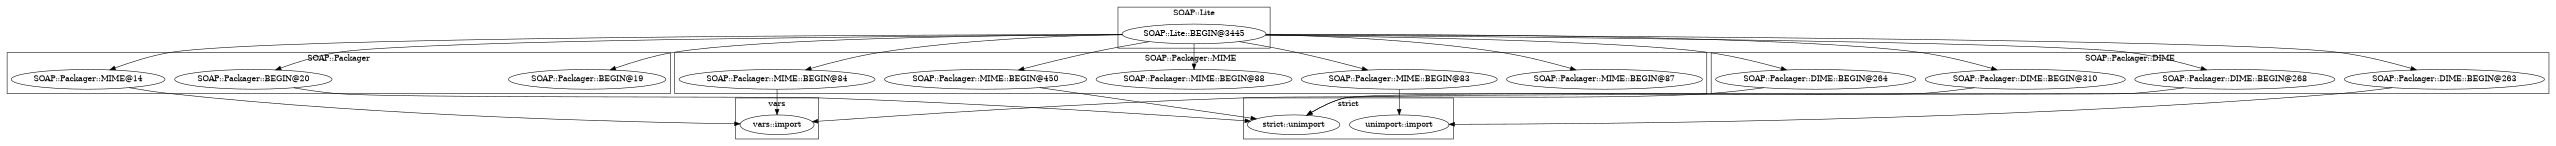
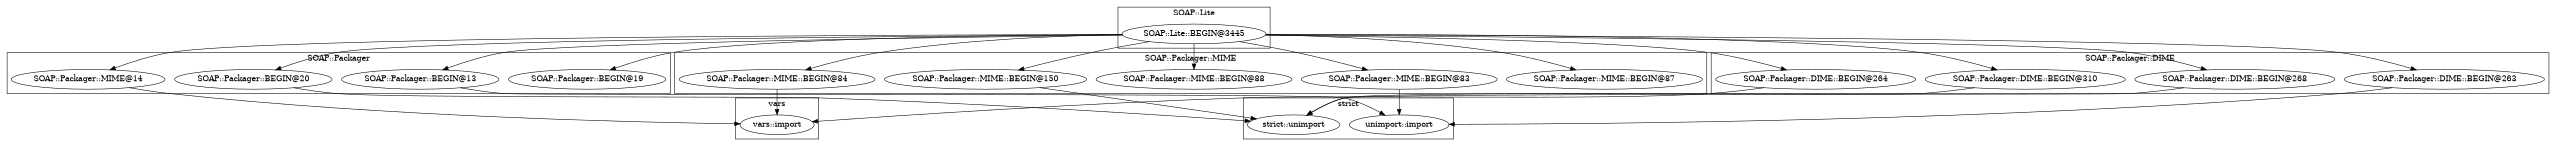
node "SOAP::Packager::BEGIN@13": added
node "SOAP::Packager::MIME::BEGIN@450": label "SOAP::Packager::MIME::BEGIN@450" -> "SOAP::Packager::MIME::BEGIN@150"
